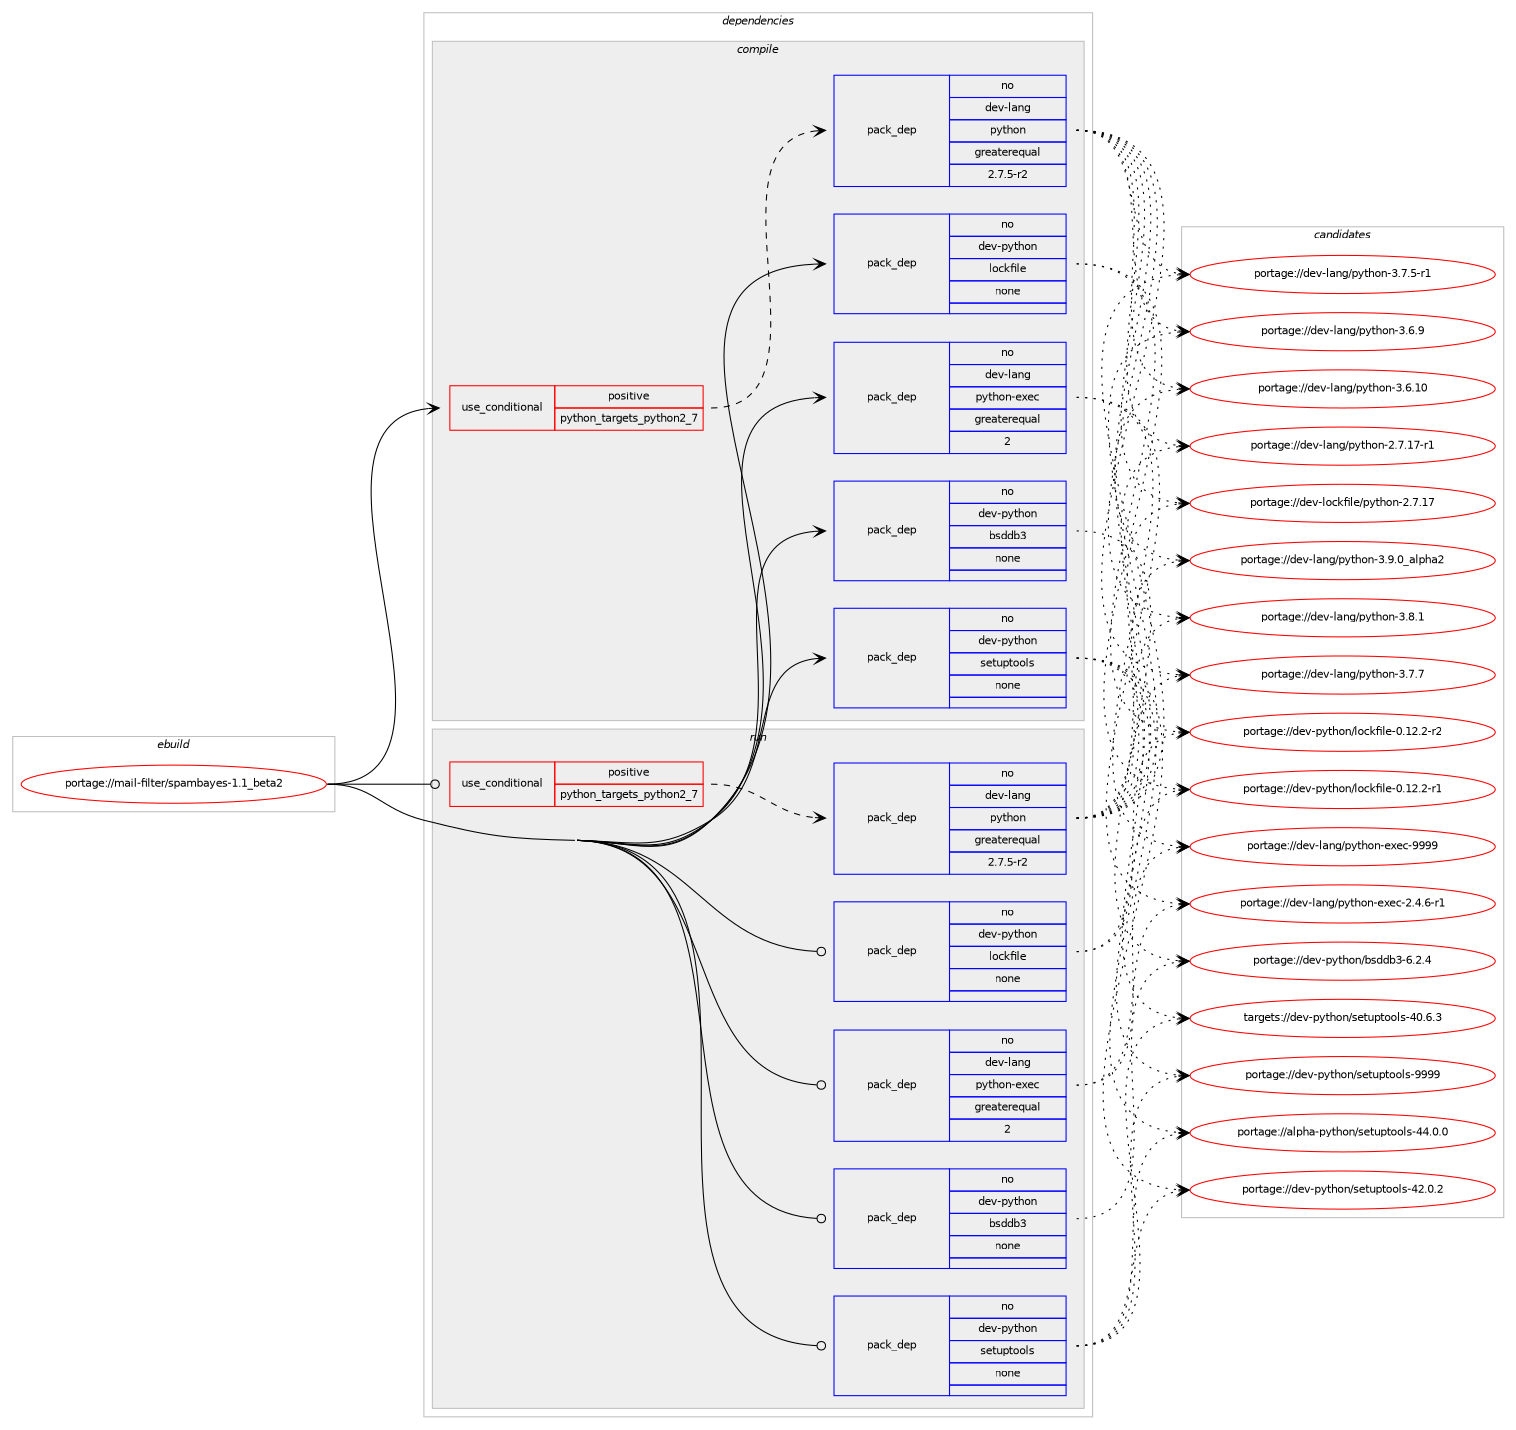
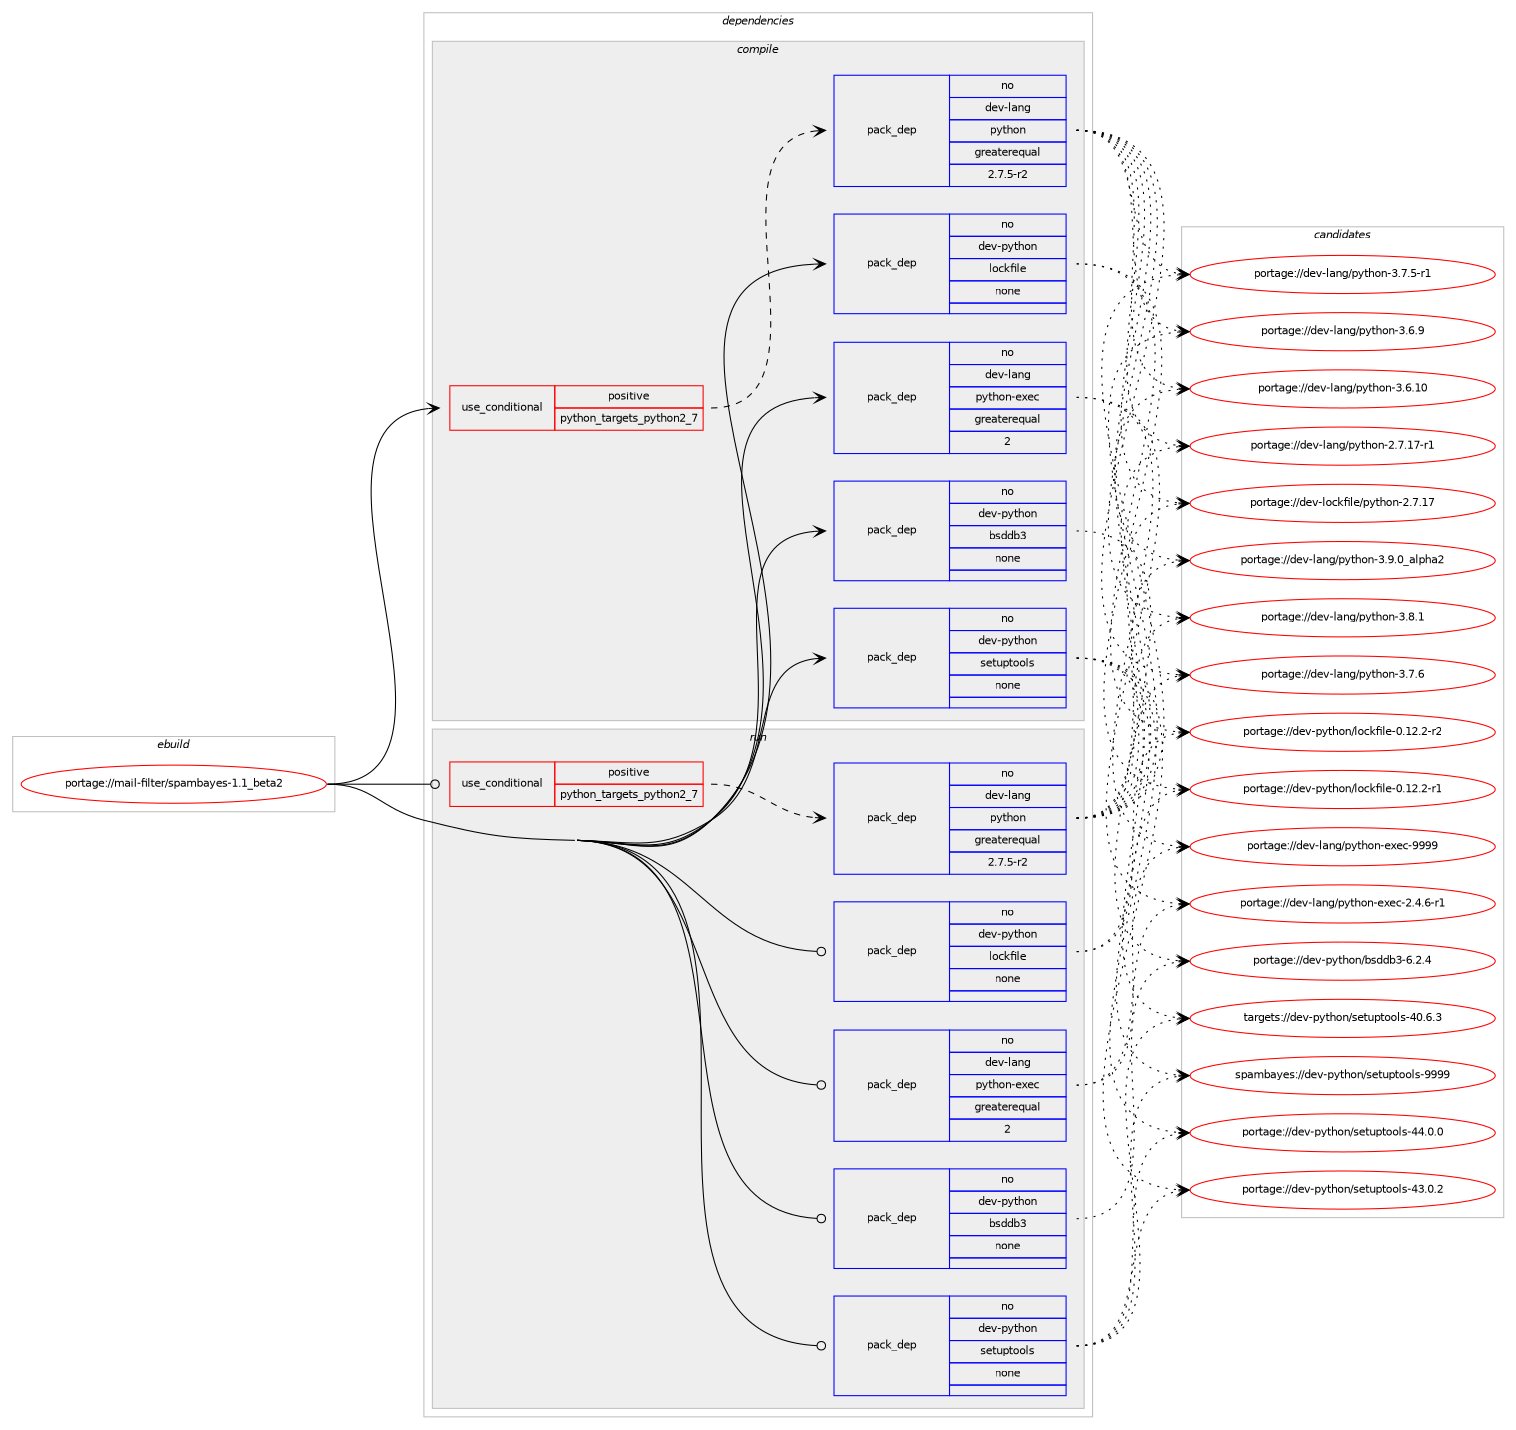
node "portage://dev-lang/python-3.7.7": label "portage://dev-lang/python-3.7.7" -> "portage://dev-lang/python-3.7.6"
node "portage://dev-python/setuptools-9999": label "portage://dev-python/setuptools-9999" -> "spambayes://dev-python/setuptools-9999"
node "portage://alpha-python/setuptools-44.0.0": label "portage://alpha-python/setuptools-44.0.0" -> "portage://dev-python/setuptools-44.0.0"
node "portage://dev-python/setuptools-42.0.2": label "portage://dev-python/setuptools-42.0.2" -> "portage://dev-python/setuptools-43.0.2"
